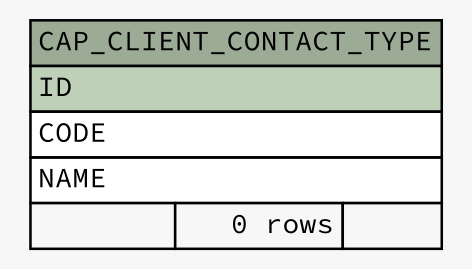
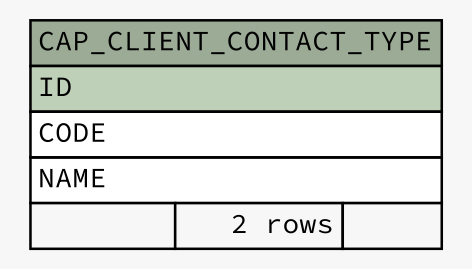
node "CAP_CLIENT_CONTACT_TYPE": text "0 rows" -> "2 rows"
